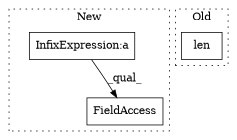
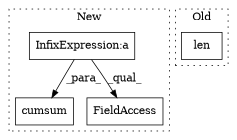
node "cumsum": added
